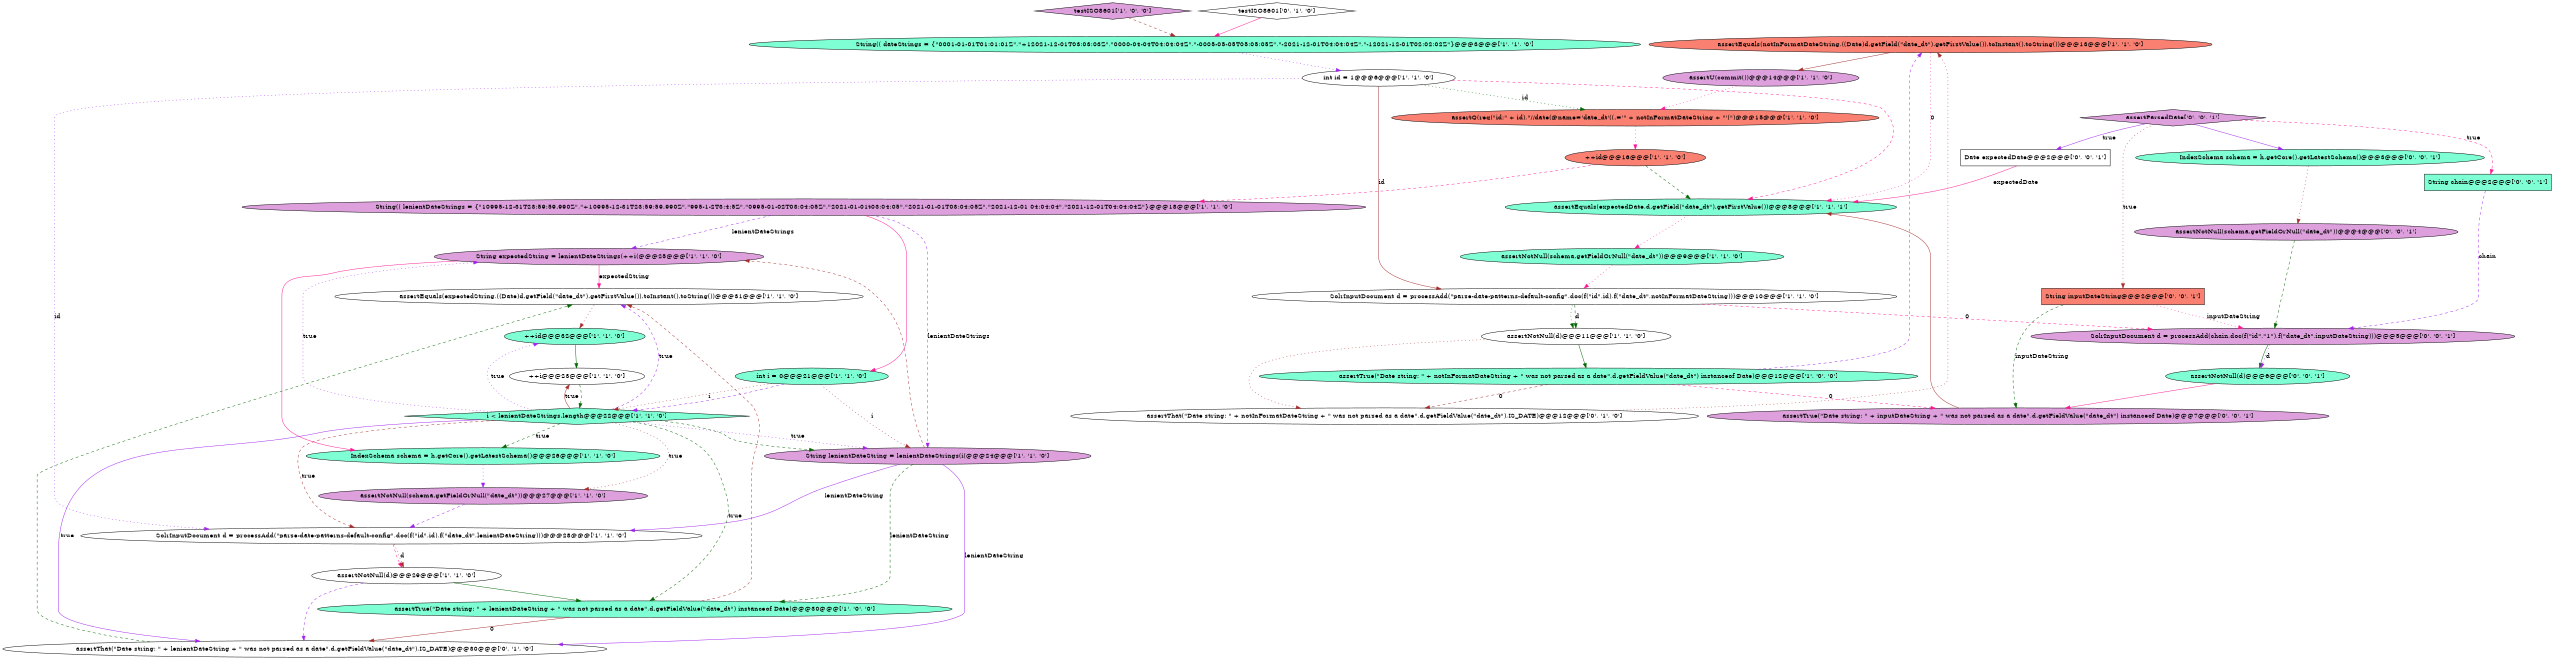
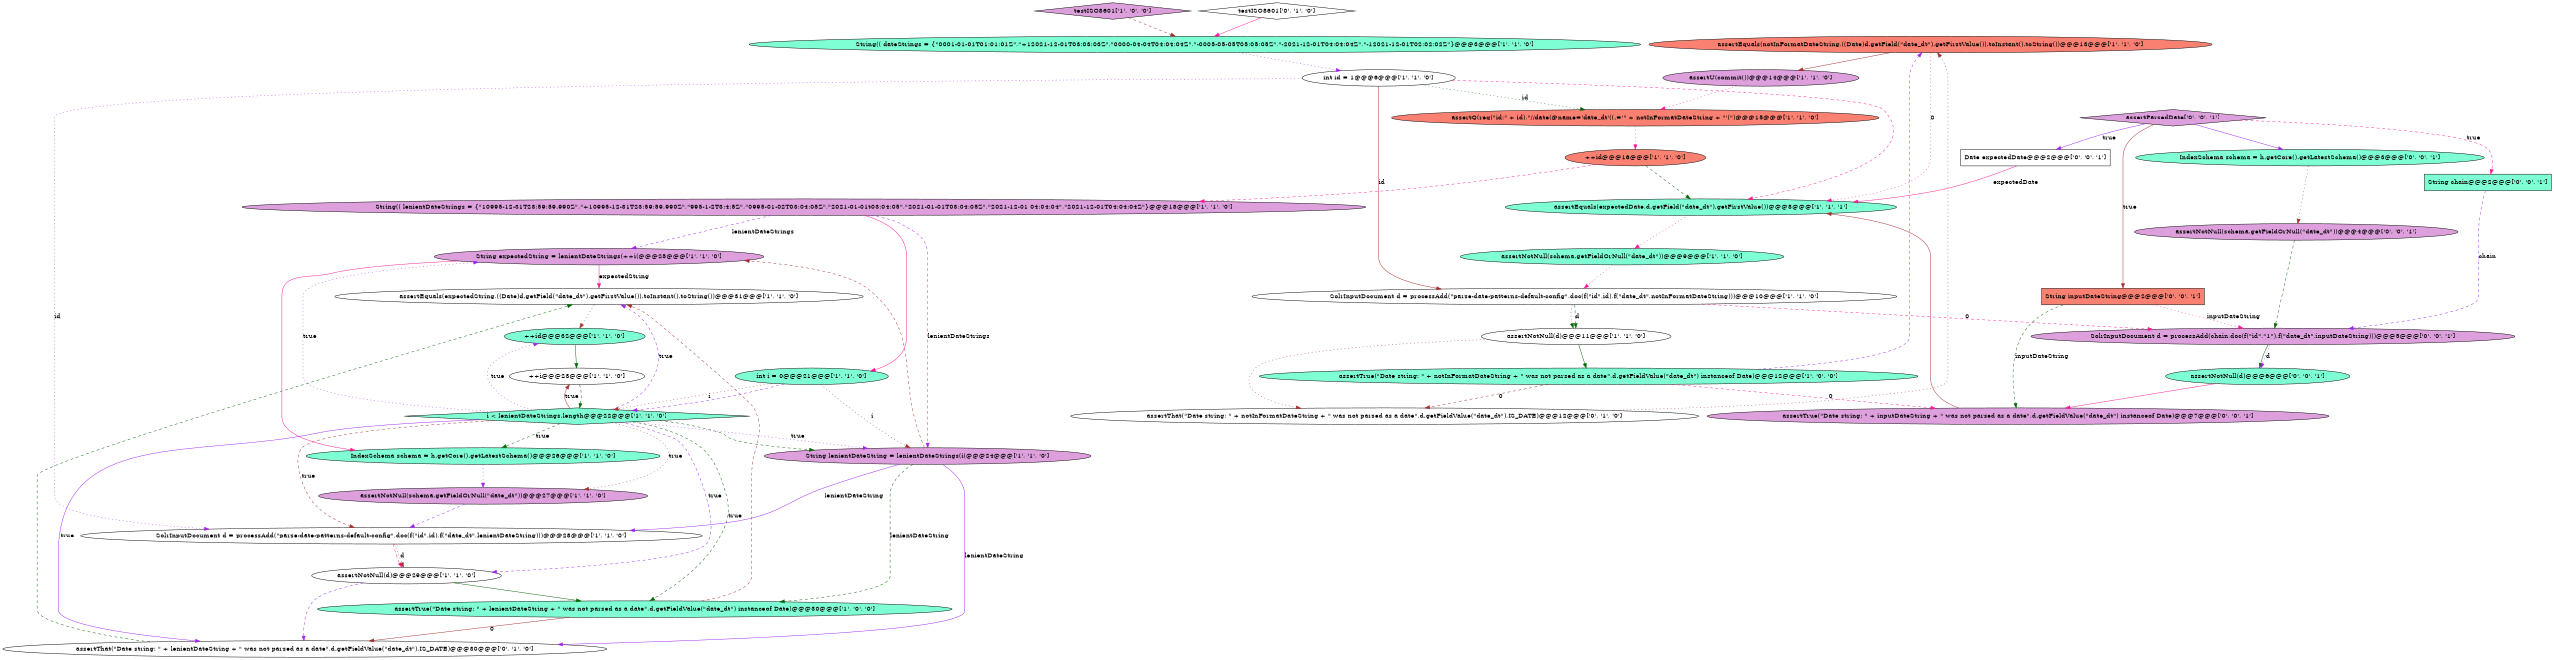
edge "assertParsedDate['0', '0', '1']" -> "String inputDateString@@@2@@@['0', '0', '1']": style dotted -> solid
edge "i < lenientDateStrings.length@@@22@@@['1', '1', '0']" -> "assertNotNull(d)@@@29@@@['1', '1', '0']": added, label "true"
